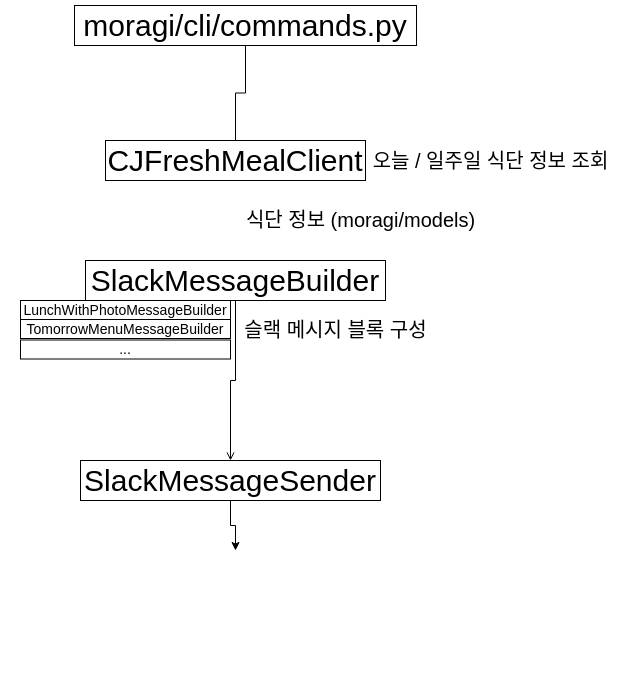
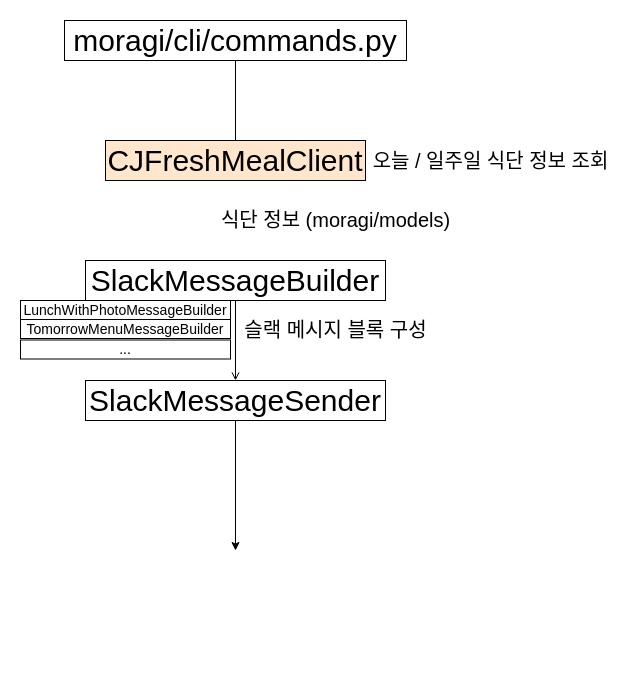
node "moragi/cli/commands.py": moved (246, 26) -> (236, 41)
node "CJFreshMealClient": fillcolor #ffffff -> #ffe6cc
node "식단 정보 (moragi/models)": moved (361, 220) -> (336, 220)
node "SlackMessageSender": moved (231, 481) -> (236, 401)
